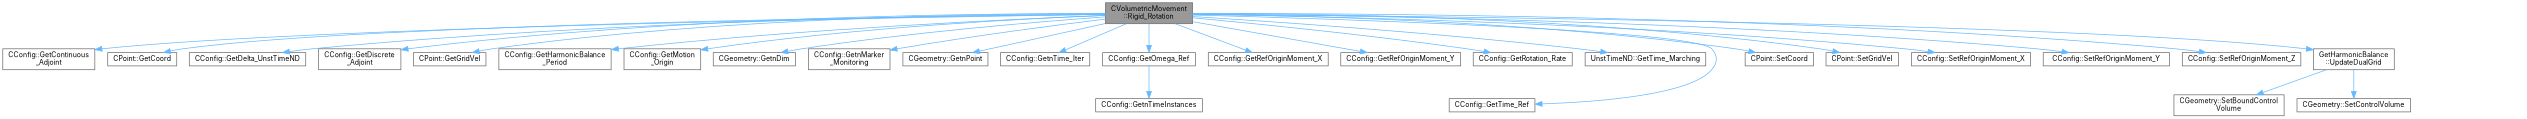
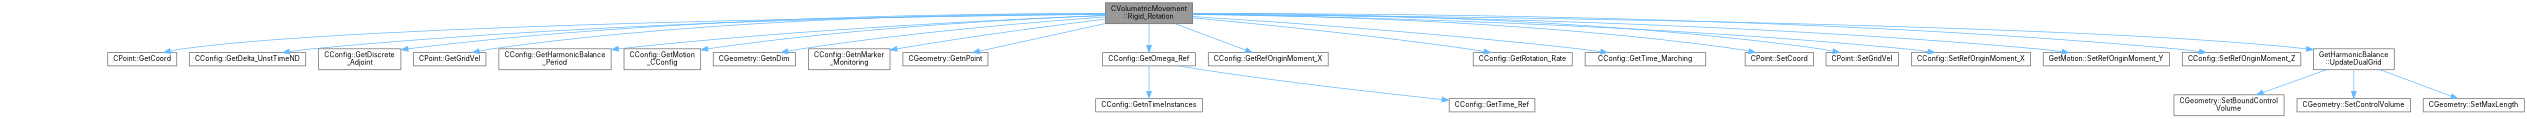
node "CConfig::GetContinuous _Adjoint": removed
node "CConfig::GetMotion _Origin": label "CConfig::GetMotion _Origin" -> "CConfig::GetMotion _CConfig"
node "CConfig::GetnTime_Iter": removed
node "CConfig::GetRefOriginMoment_Y": removed
node "UnstTimeND::GetTime_Marching": label "UnstTimeND::GetTime_Marching" -> "CConfig::GetTime_Marching"
node "CConfig::SetRefOriginMoment_Y": label "CConfig::SetRefOriginMoment_Y" -> "GetMotion::SetRefOriginMoment_Y"
edge "CVolumetricMovement ::Rigid_Rotation" -> "CConfig::GetTime_Ref": now "CConfig::GetOmega_Ref" -> "CConfig::GetTime_Ref"
node "CGeometry::SetMaxLength": added
